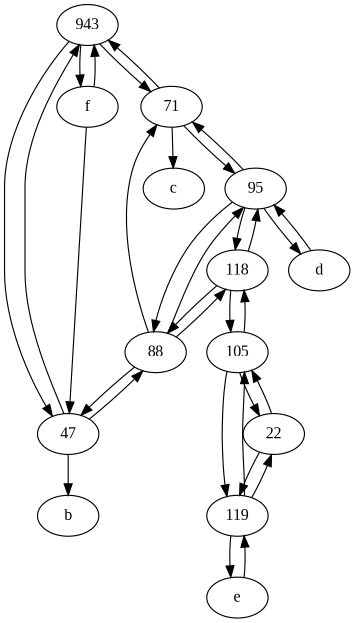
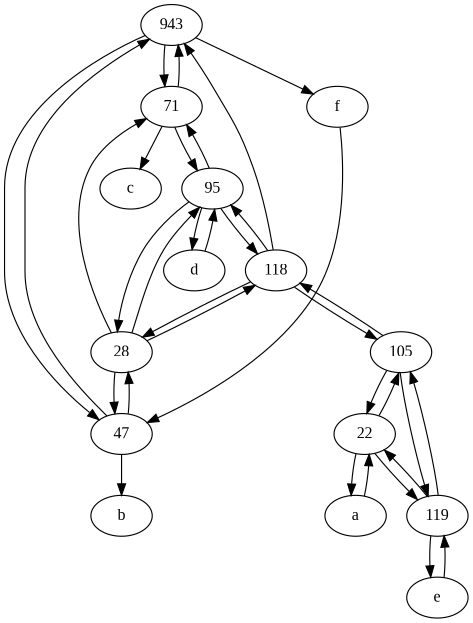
edge "f" -> "943": now "118" -> "943"
node "88": label "88" -> "28"
node "a": added
